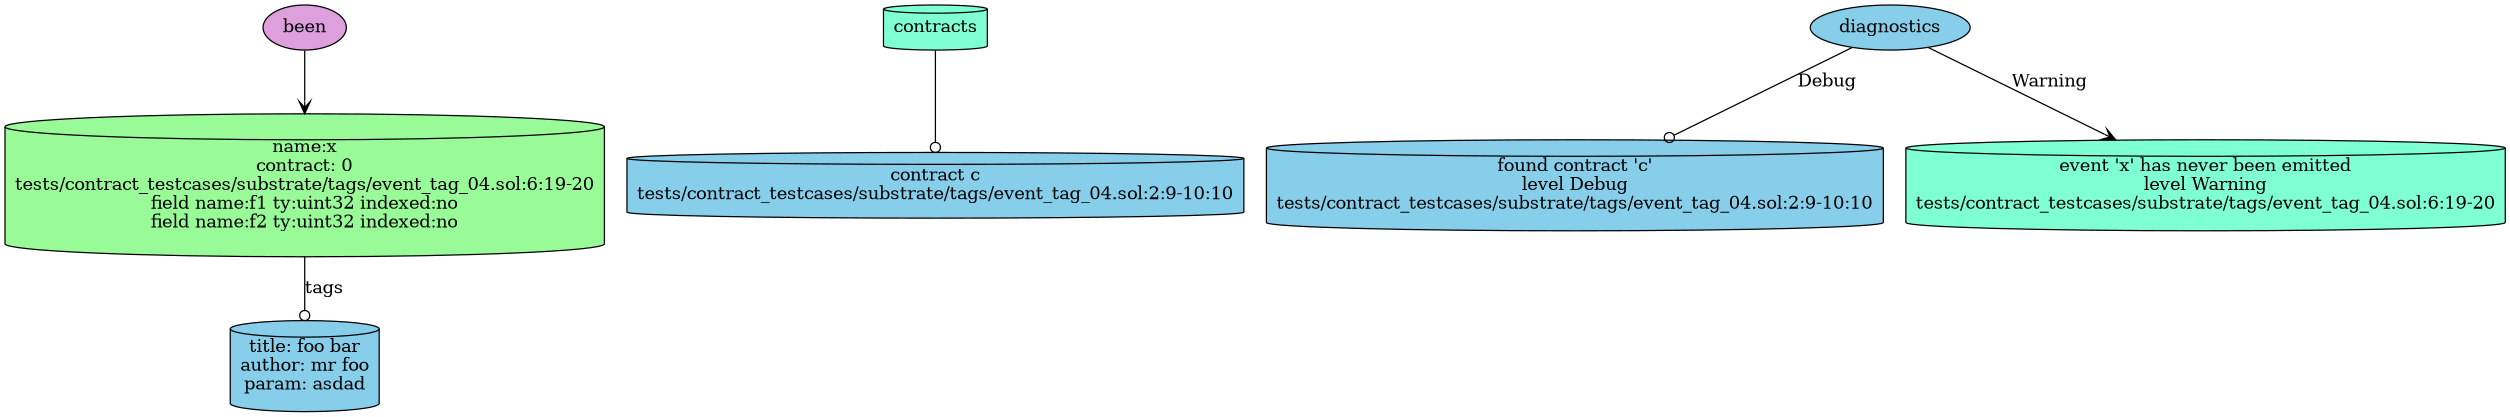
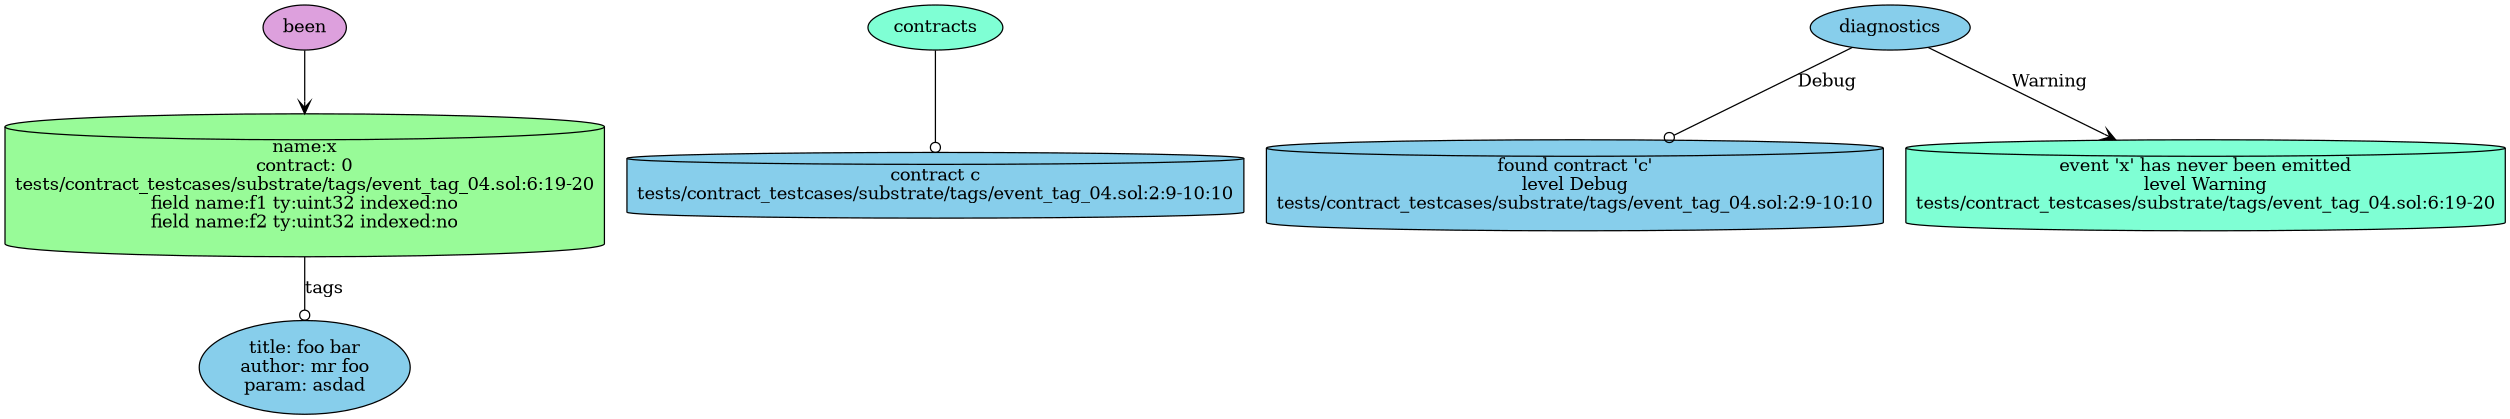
node "contracts": shape cylinder -> ellipse
node "title: foo bar author: mr foo param: asdad": shape cylinder -> ellipse
